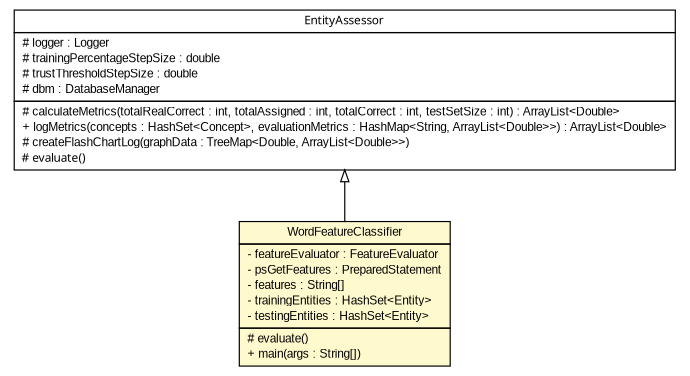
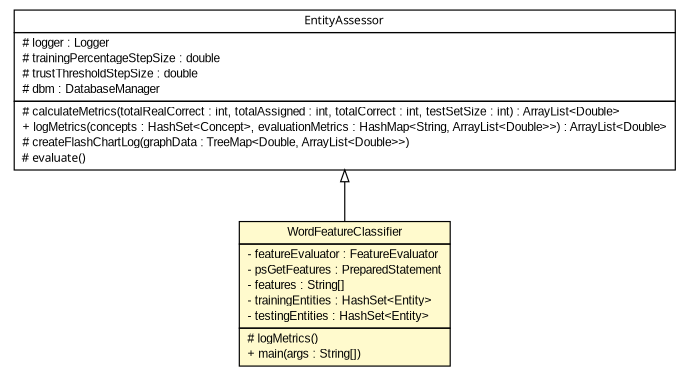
node "WordFeatureClassifier": text "# evaluate()" -> "# logMetrics()"
